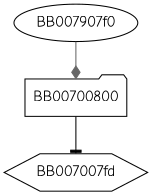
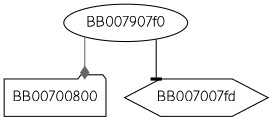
edge "BB00700800" -> "BB007007fd": now "BB007907f0" -> "BB007007fd"
